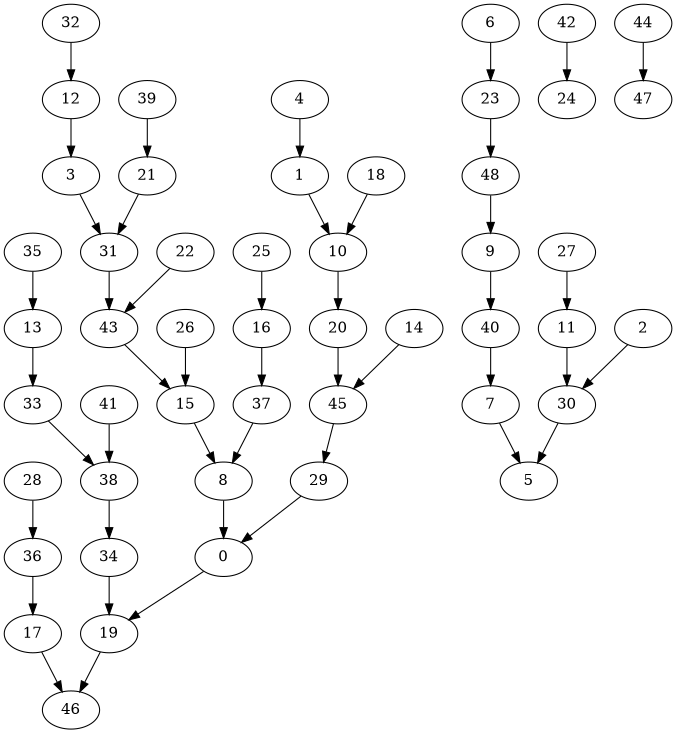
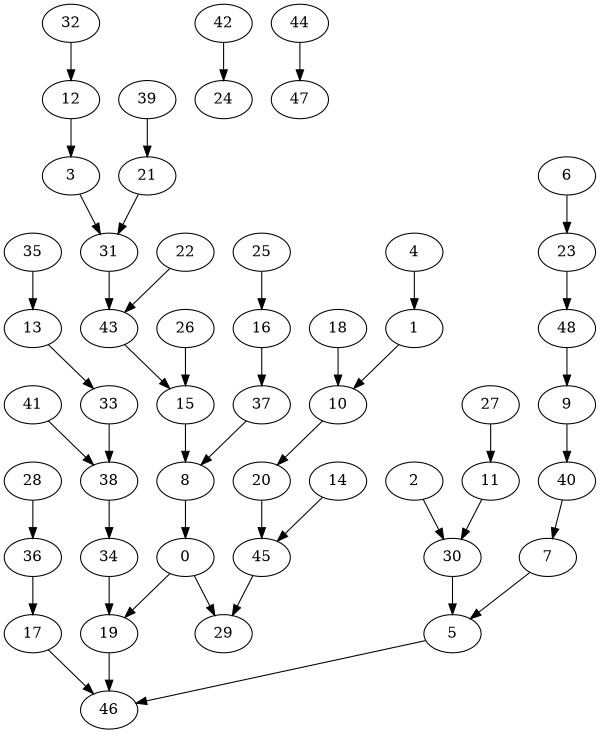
edge "29" -> "0": reversed
edge "5" -> "46": added
